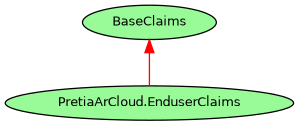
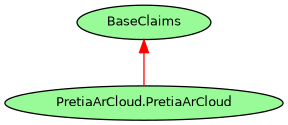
node "PretiaArCloud.EnduserClaims": label "PretiaArCloud.EnduserClaims" -> "PretiaArCloud.PretiaArCloud"
